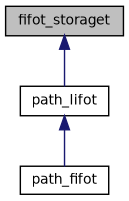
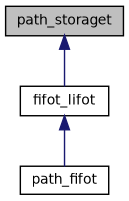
node "fifot_storaget": label "fifot_storaget" -> "path_storaget"
node "path_lifot": label "path_lifot" -> "fifot_lifot"
